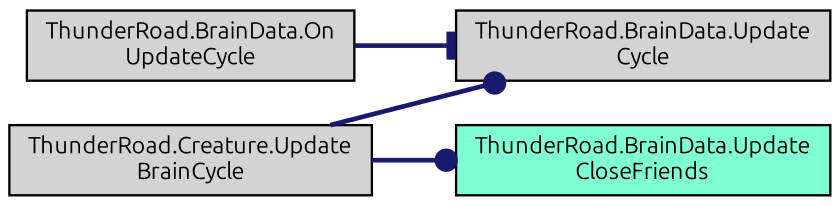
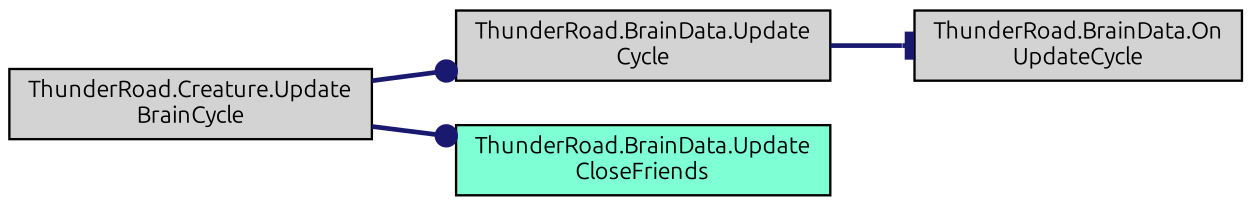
edge "ThunderRoad.BrainData.On UpdateCycle" -> "ThunderRoad.BrainData.Update Cycle": reversed
